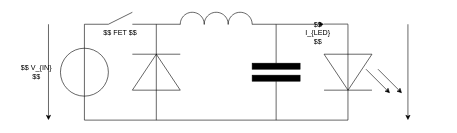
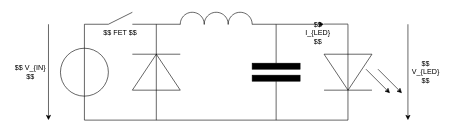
node "$$ V_{IN} $$": moved (36, 72) -> (30, 72)
node "$$ V_{LED} $$": added
